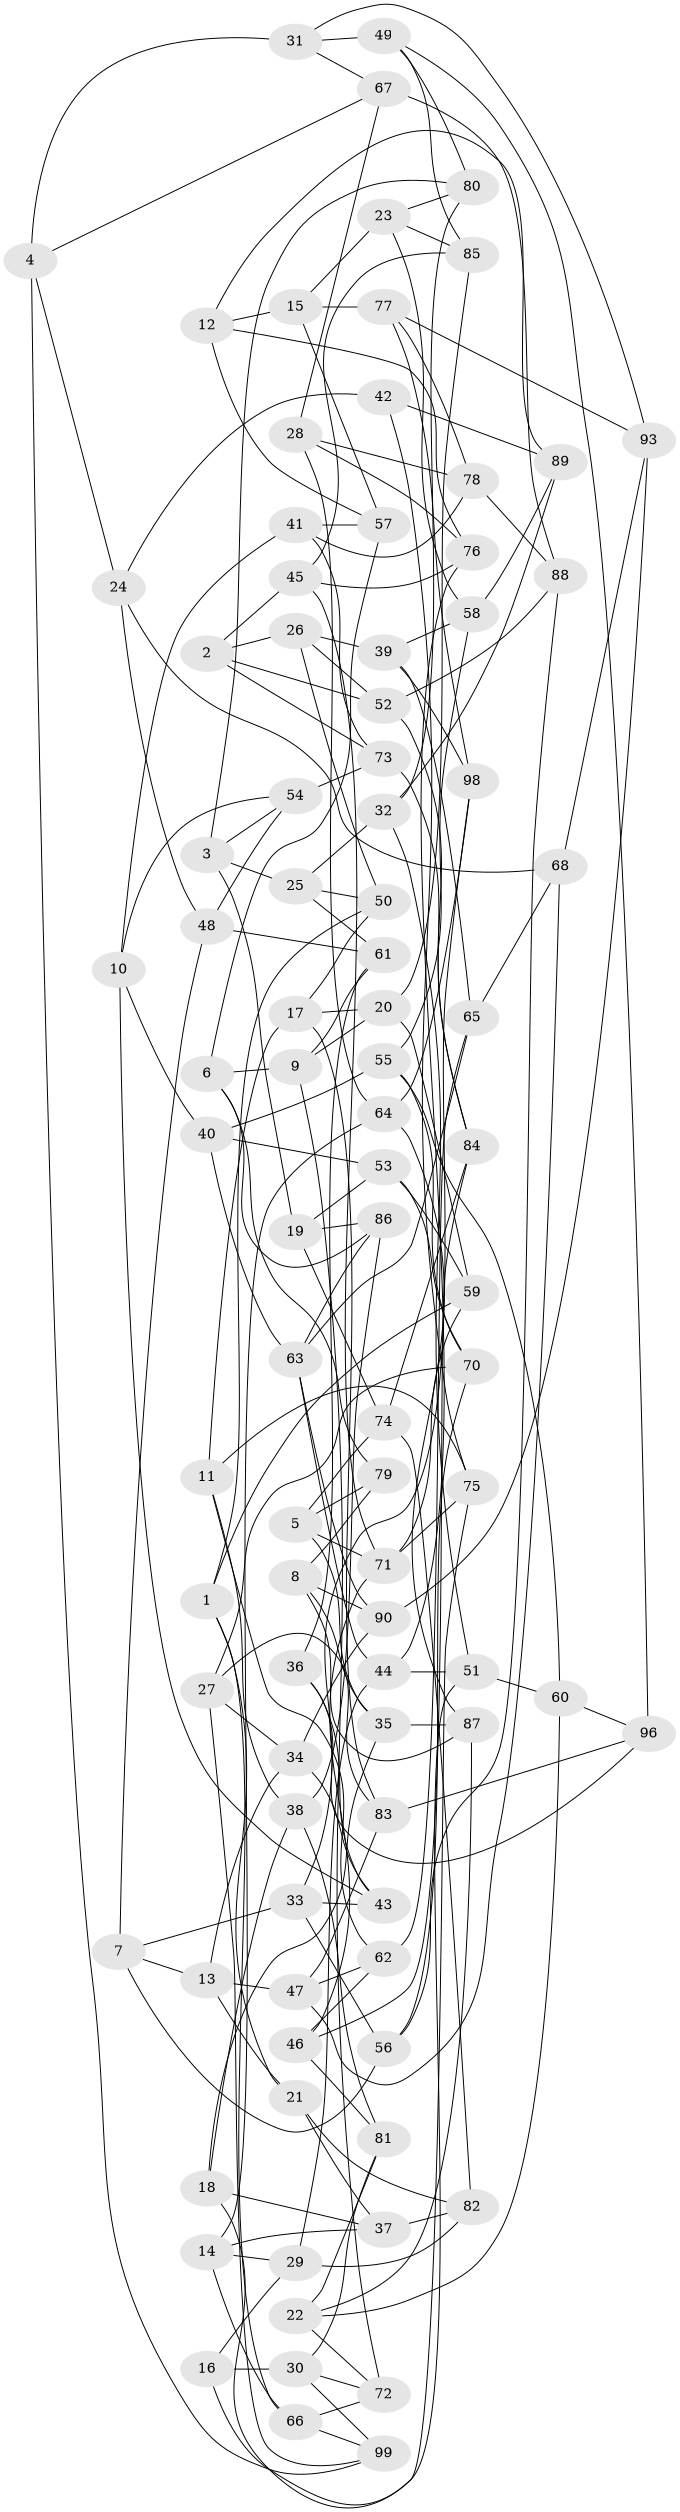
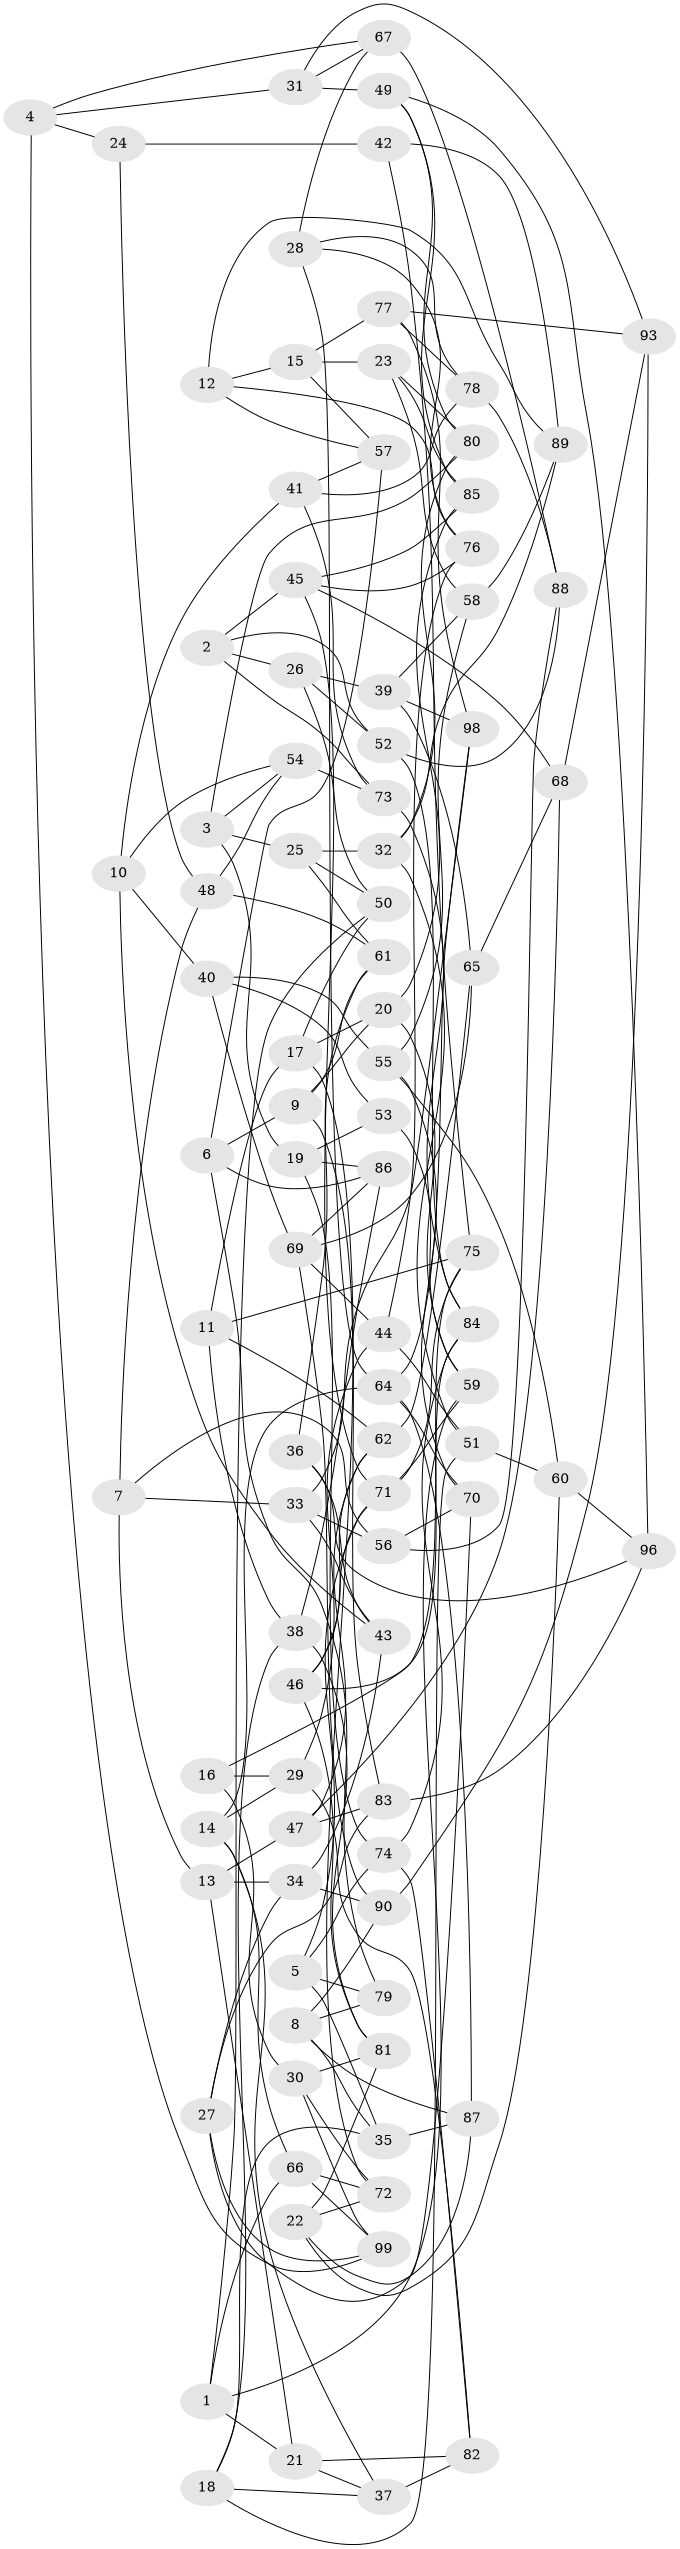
edge "24" -- "68": now "45" -- "68"
edge "53" -- "70": now "64" -- "70"
node "63": label "63" -> "69"
